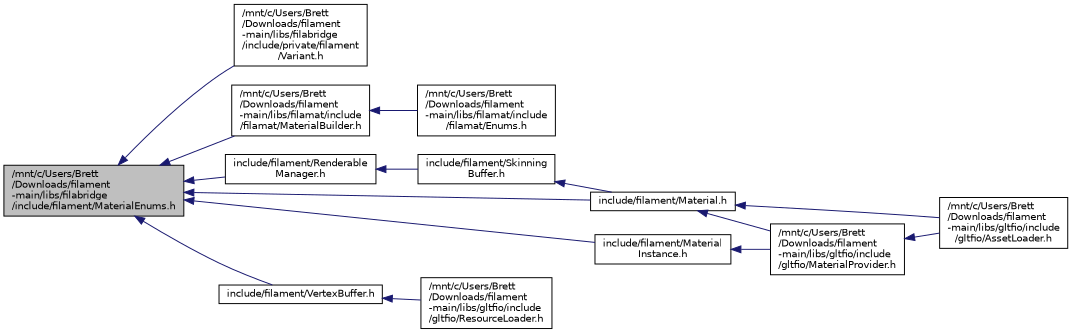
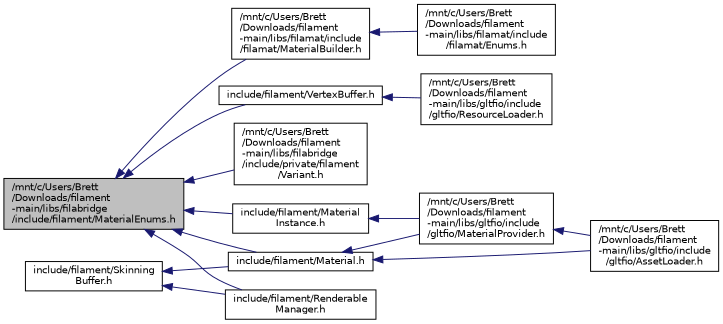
edge "include/filament/Skinning Buffer.h" -> "include/filament/Renderable Manager.h": reversed
